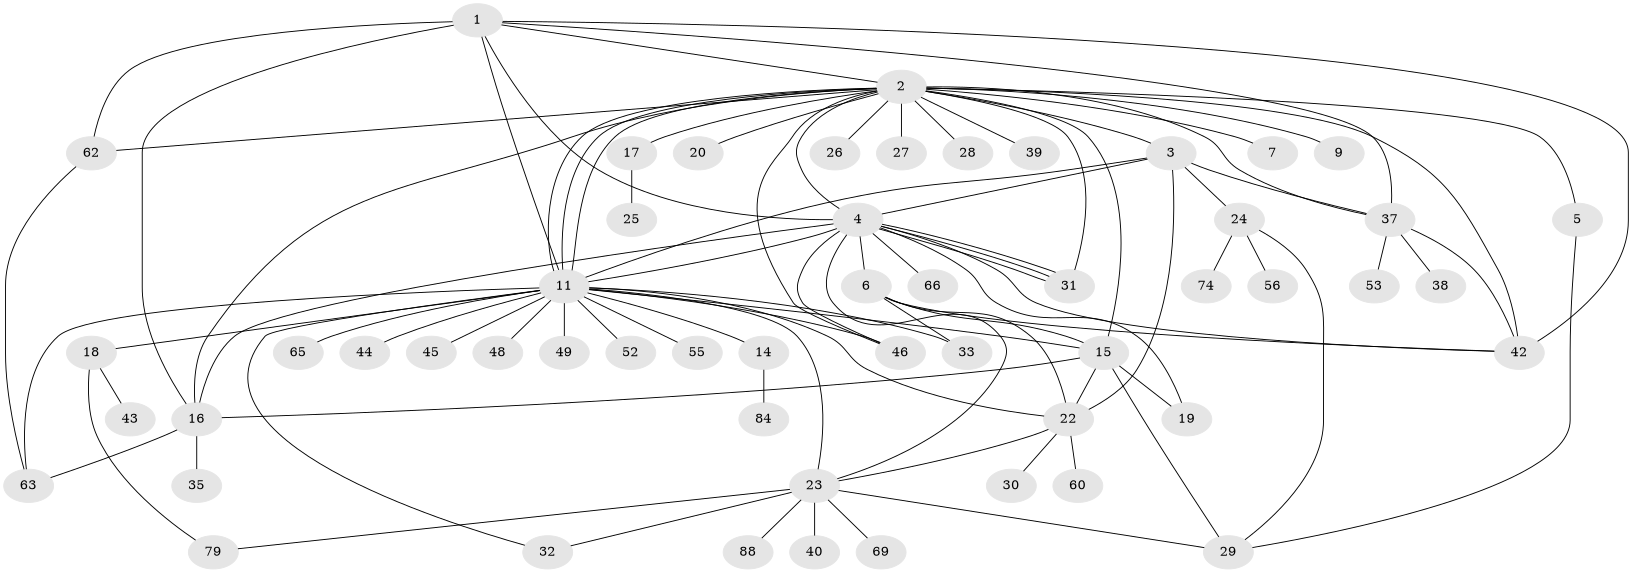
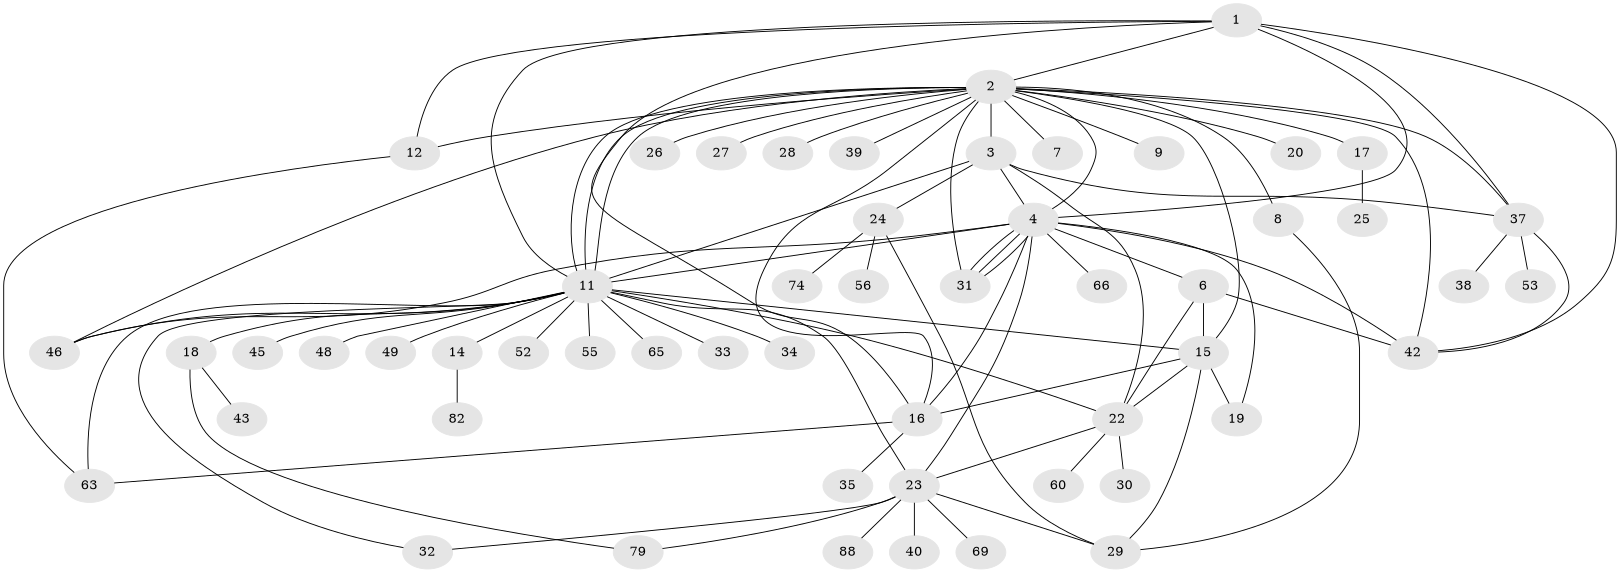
node "62": label "62" -> "12"
node "5": label "5" -> "8"
edge "6" -- "33": removed
node "44": label "44" -> "34"
node "84": label "84" -> "82"
